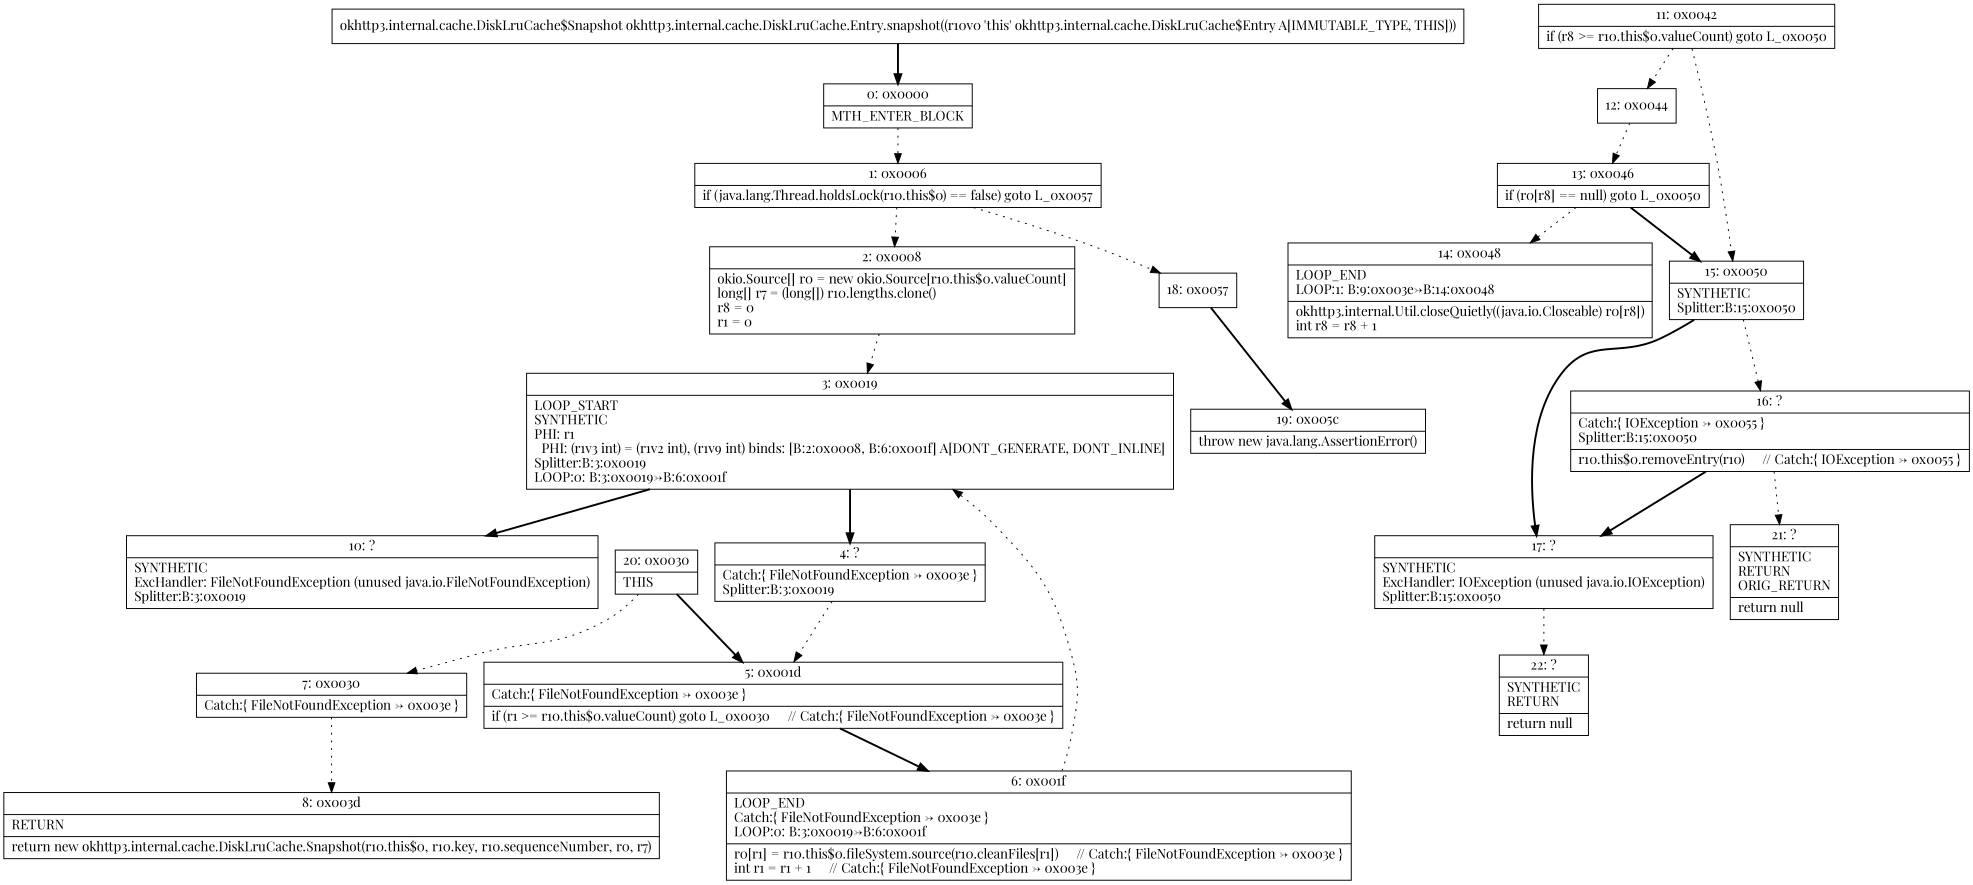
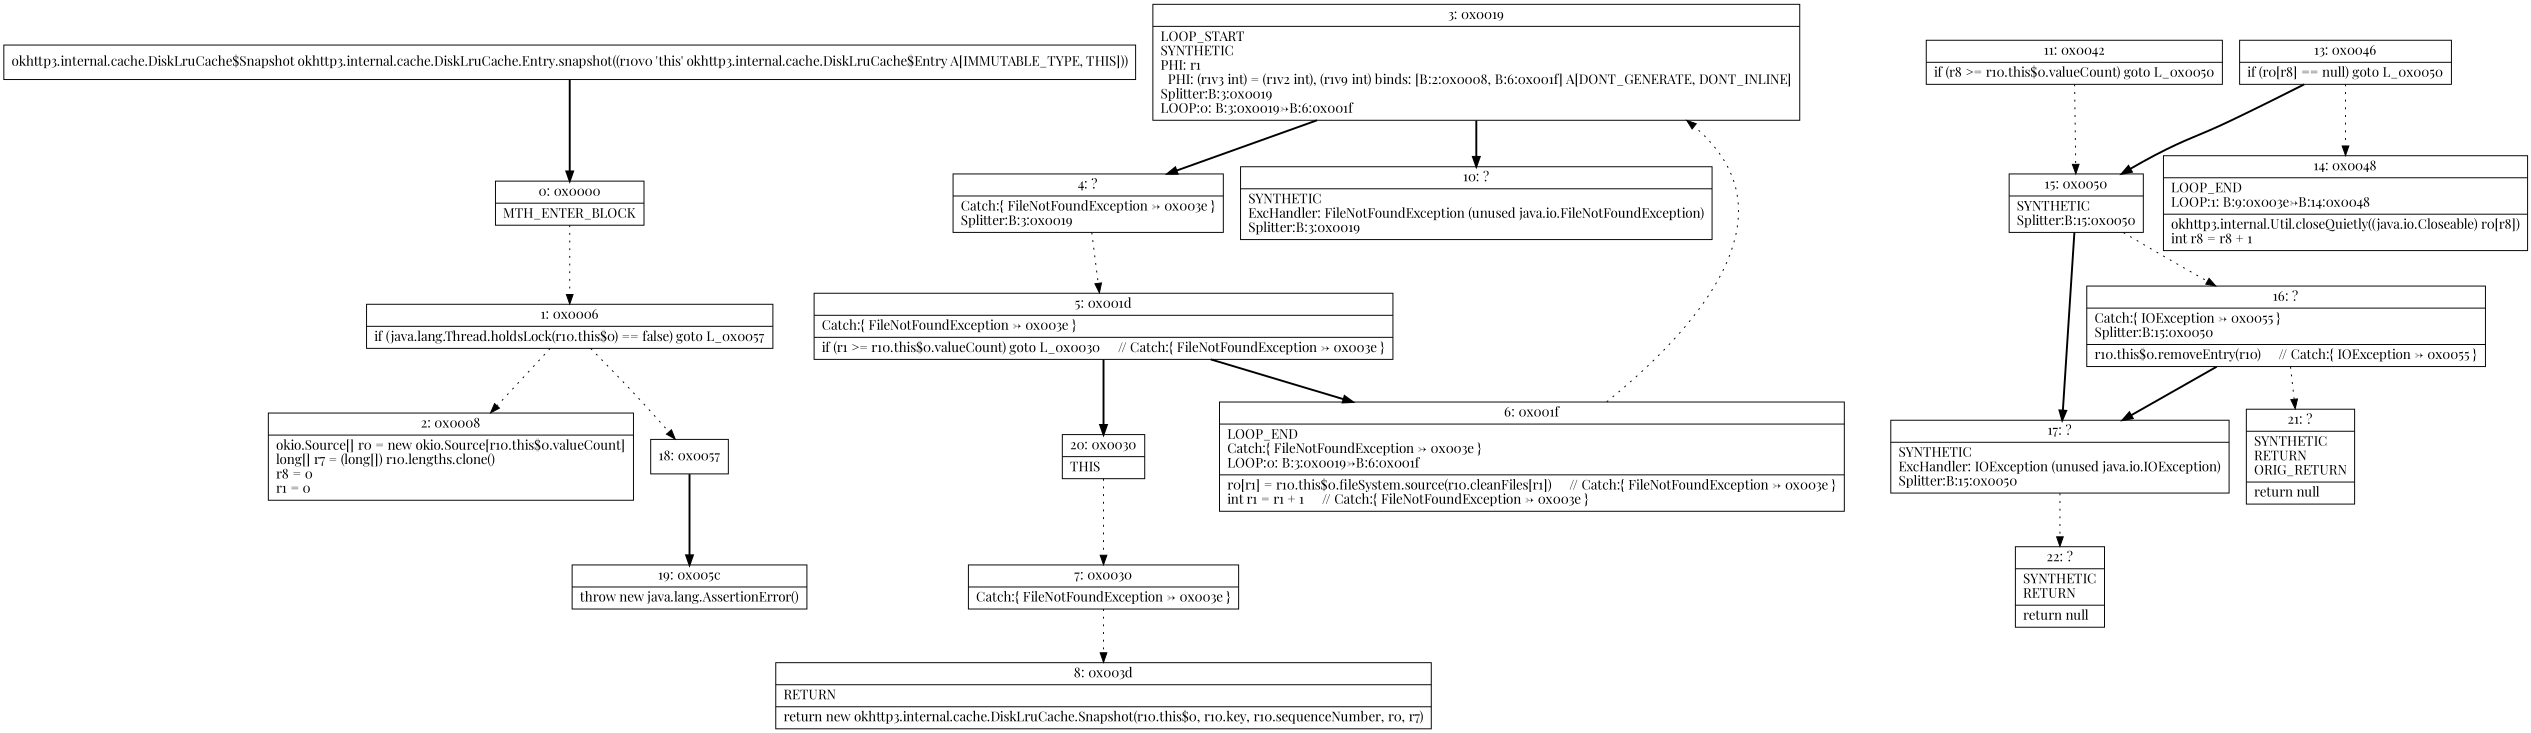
node "12: 0x0044": removed
edge "2: 0x0008" -> "3: 0x0019": removed
edge "20: 0x0030" -> "5: 0x001d": reversed
